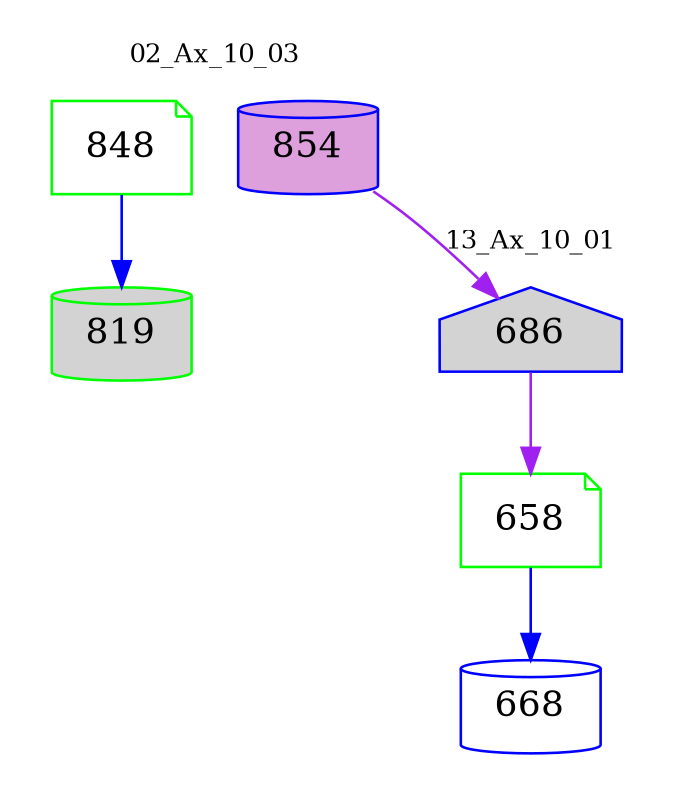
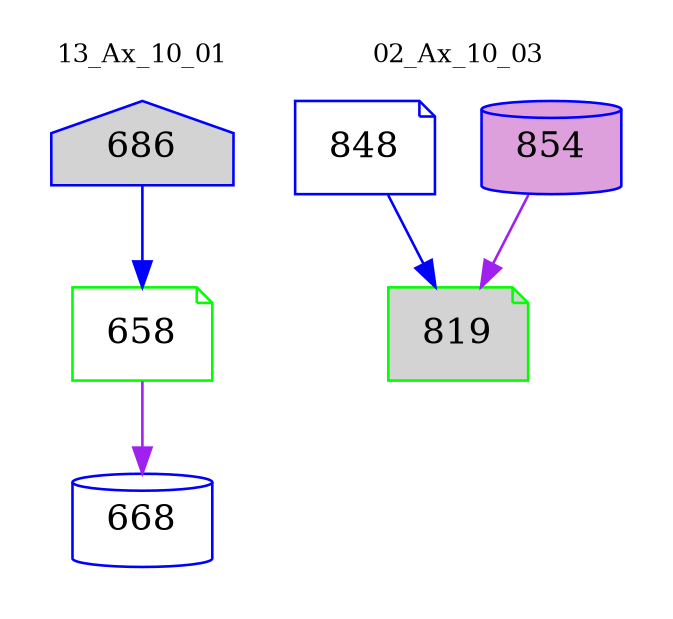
node "848": color green -> blue
edge "854" -> "686": now "854" -> "819"
node "819": shape cylinder -> note
edge "686" -> "658": color purple -> blue
edge "658" -> "668": color blue -> purple
